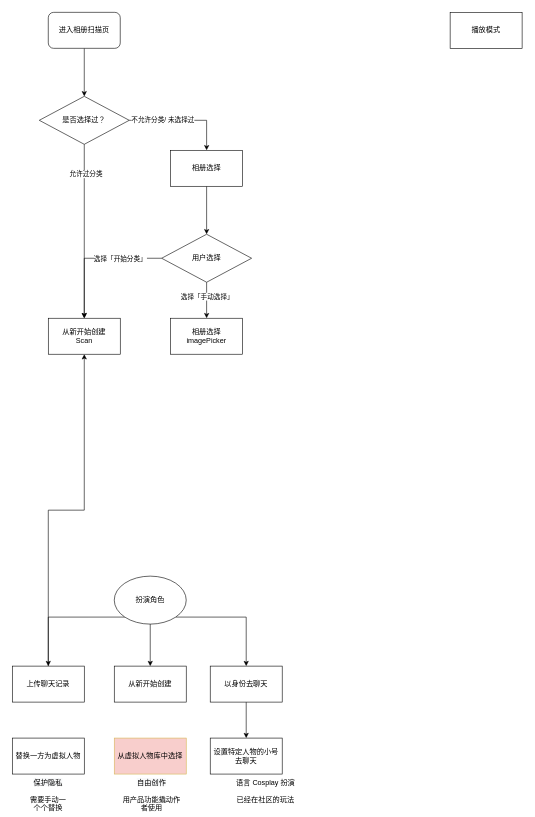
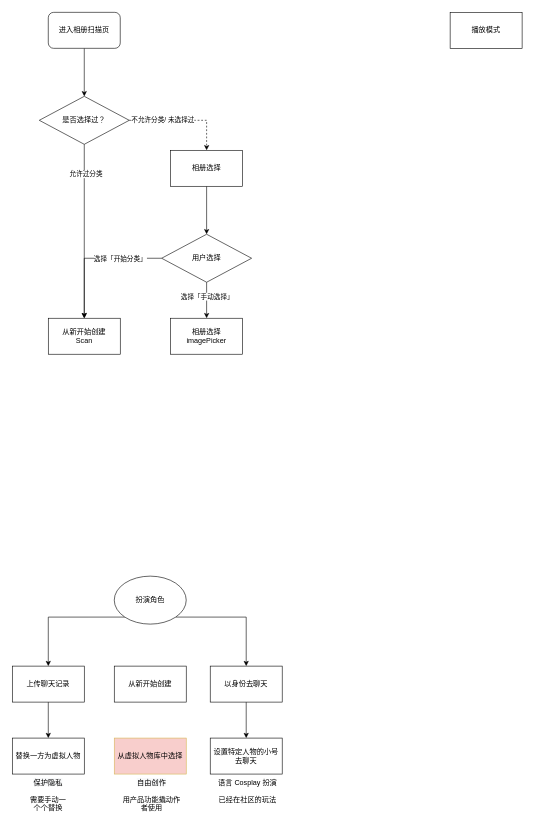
edge "是否选择过？" -> "相册选择": style solid -> dashed
edge "上传聊天记录" -> "从新开始创建 Scan": now "上传聊天记录" -> "替换一方为虚拟人物"
edge "扮演角色" -> "从新开始创建": removed
node "语言 Cosplay 扮演 已经在社区的玩法": moved (266, 791) -> (248, 791)
